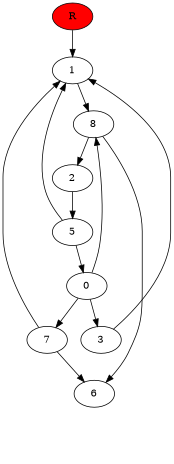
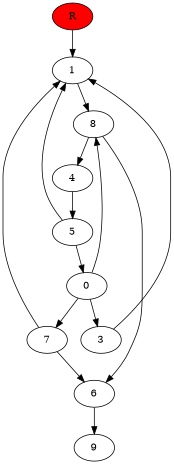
node "2": label "2" -> "4"
node "9": added
